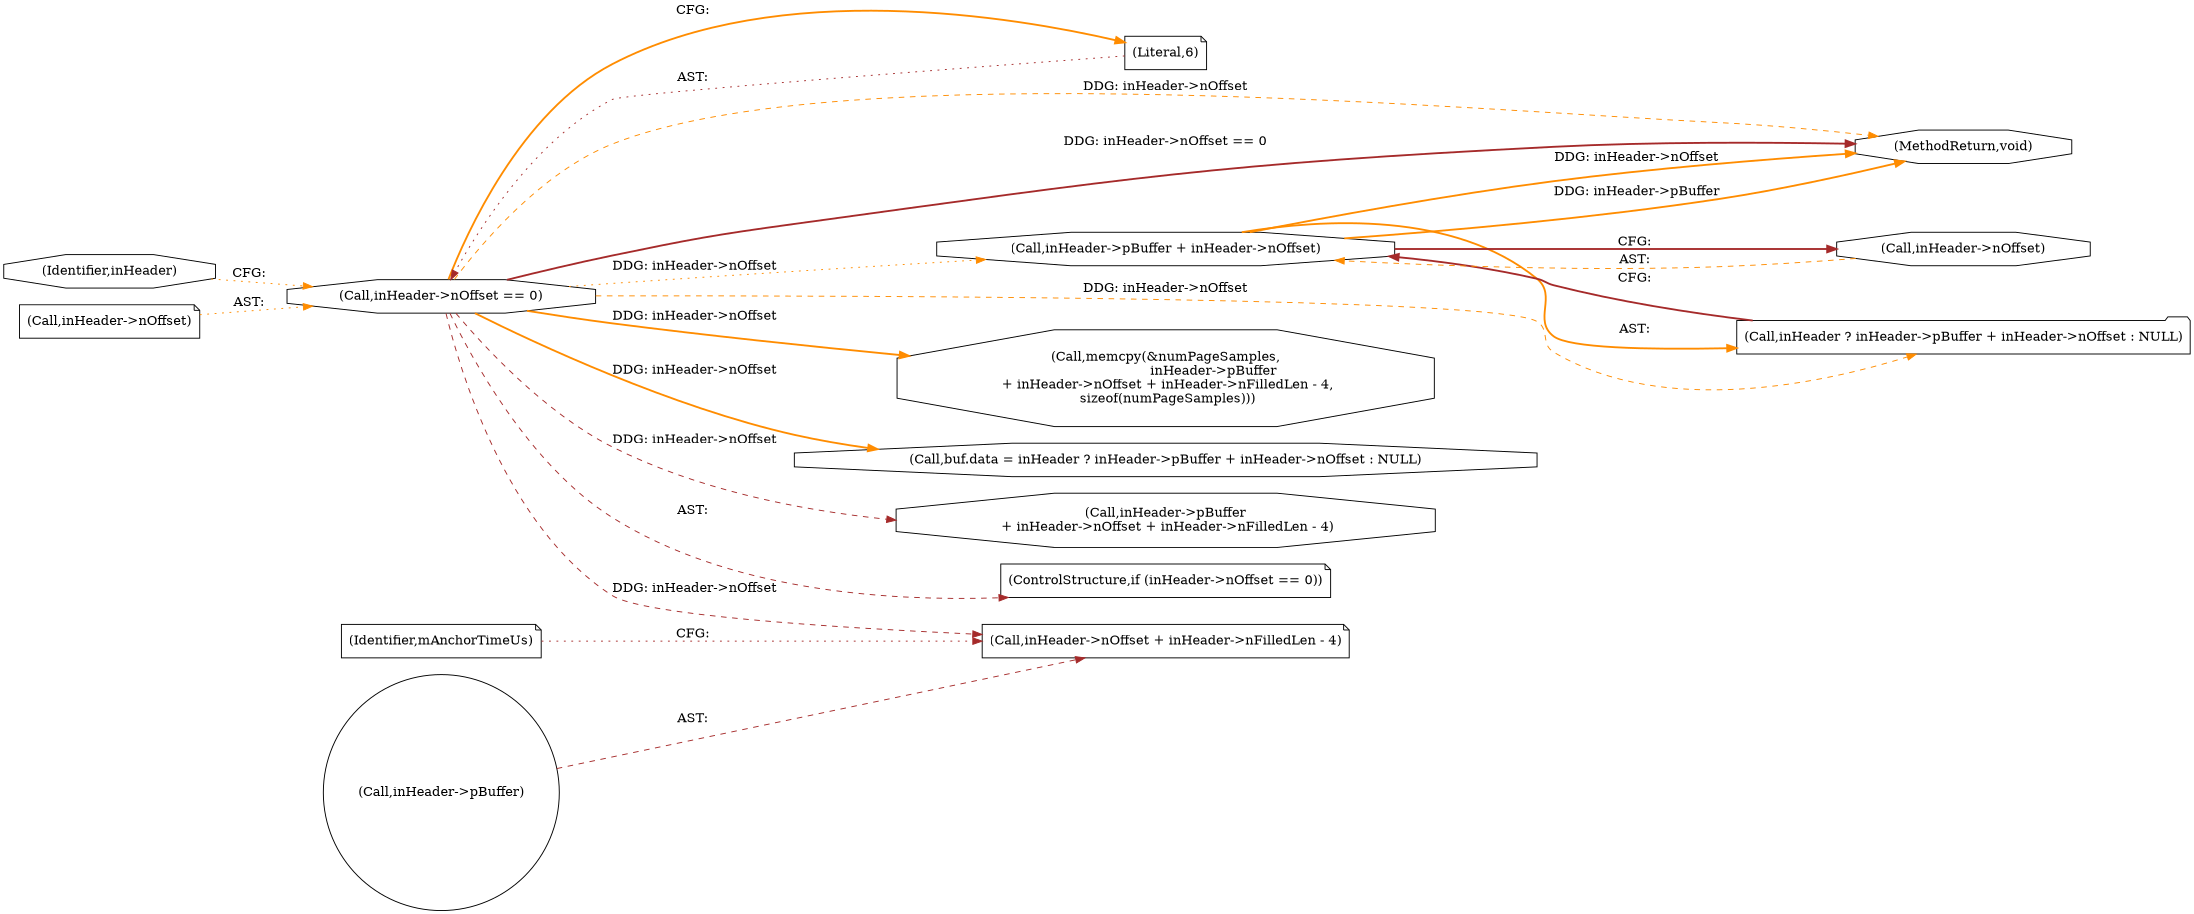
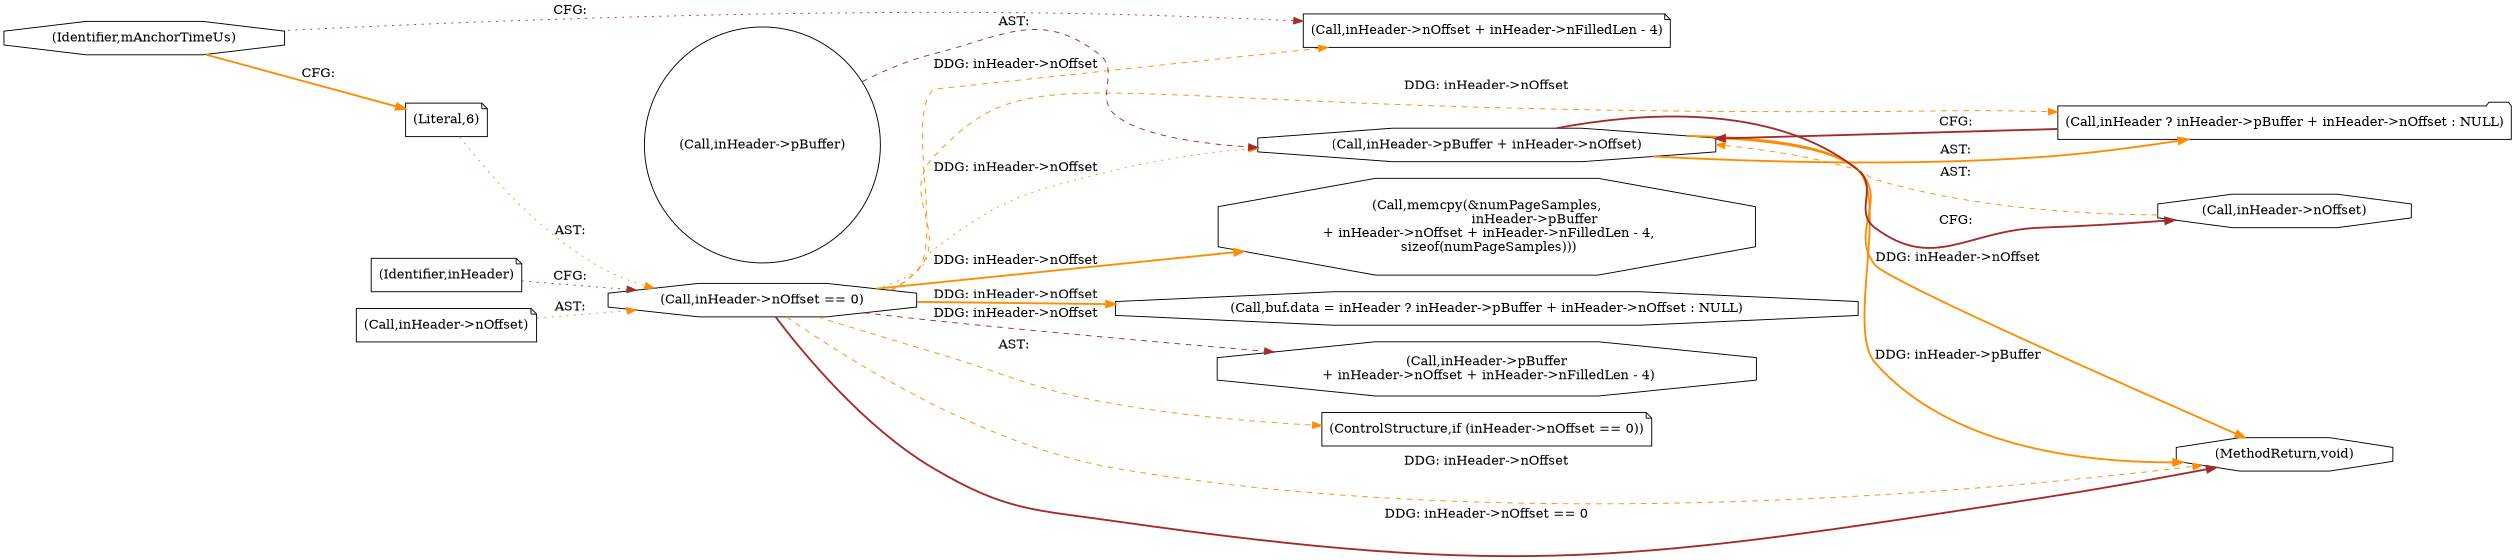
edge "(Call,inHeader->nOffset == 0)" -> "(Literal,6)": now "(Identifier,mAnchorTimeUs)" -> "(Literal,6)"
edge "(Literal,6)" -> "(Call,inHeader->nOffset == 0)": color brown -> darkorange
node "(Identifier,inHeader)": shape octagon -> note
edge "(Identifier,inHeader)" -> "(Call,inHeader->nOffset == 0)": color darkorange -> brown
edge "(Call,inHeader->nOffset == 0)" -> "(ControlStructure,if (inHeader->nOffset == 0))": color brown -> darkorange
edge "(Call,inHeader->nOffset == 0)" -> "(Call,inHeader->nOffset + inHeader->nFilledLen - 4)": color brown -> darkorange
node "(Identifier,mAnchorTimeUs)": shape note -> octagon
edge "(Call,inHeader->pBuffer)" -> "(Call,inHeader->nOffset + inHeader->nFilledLen - 4)": now "(Call,inHeader->pBuffer)" -> "(Call,inHeader->pBuffer + inHeader->nOffset)"
